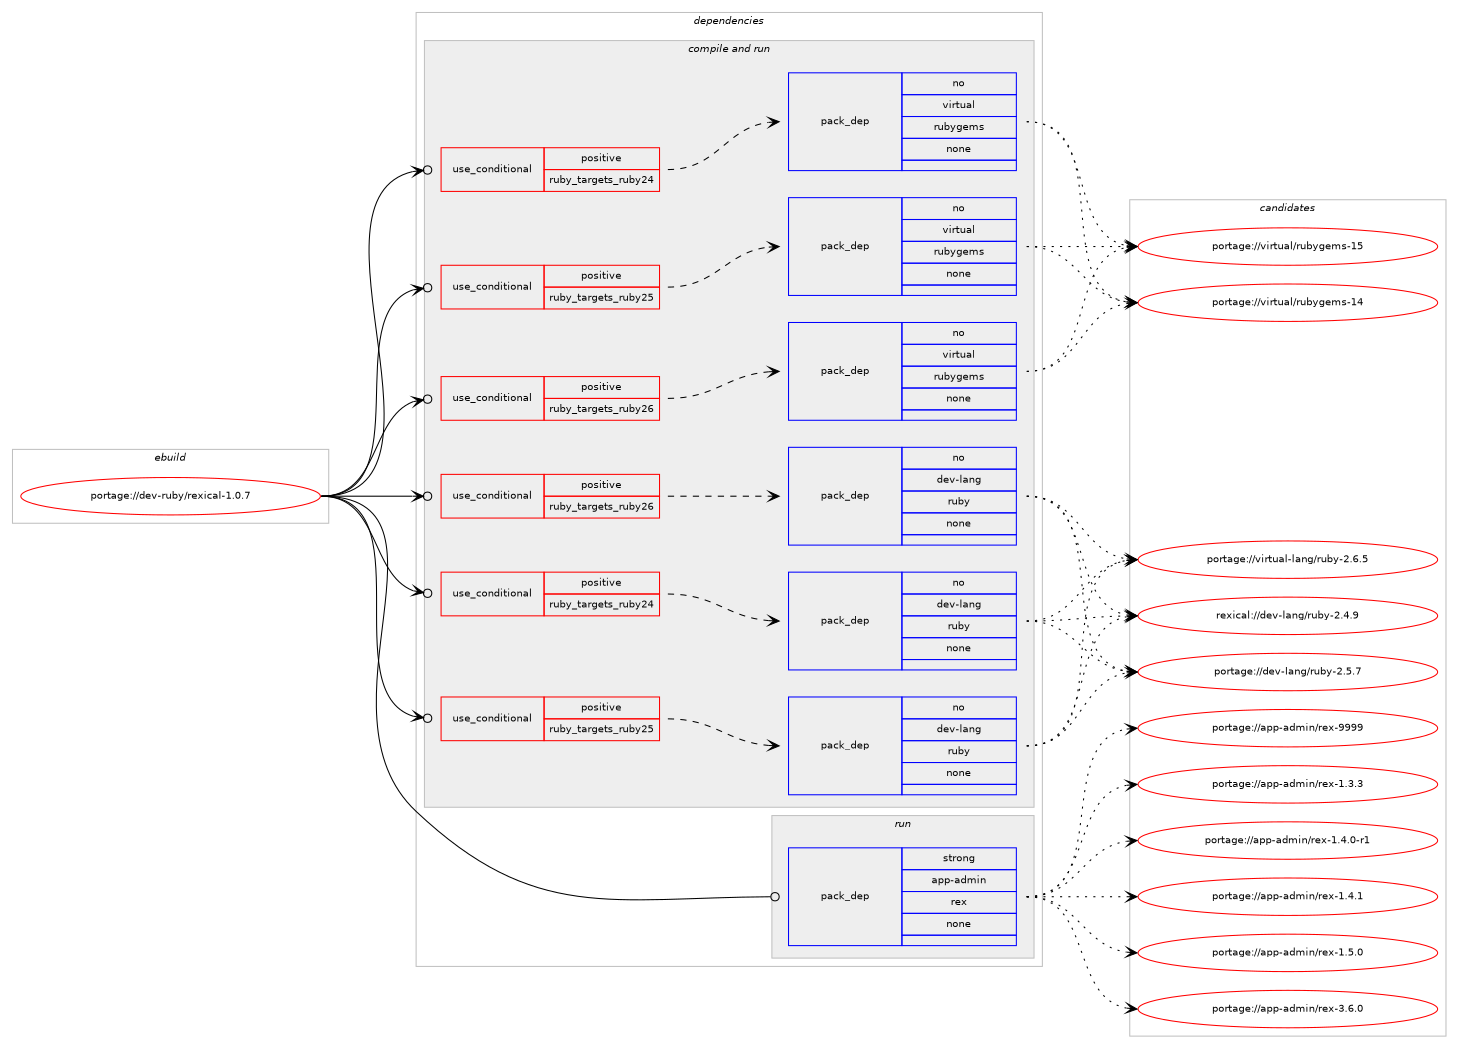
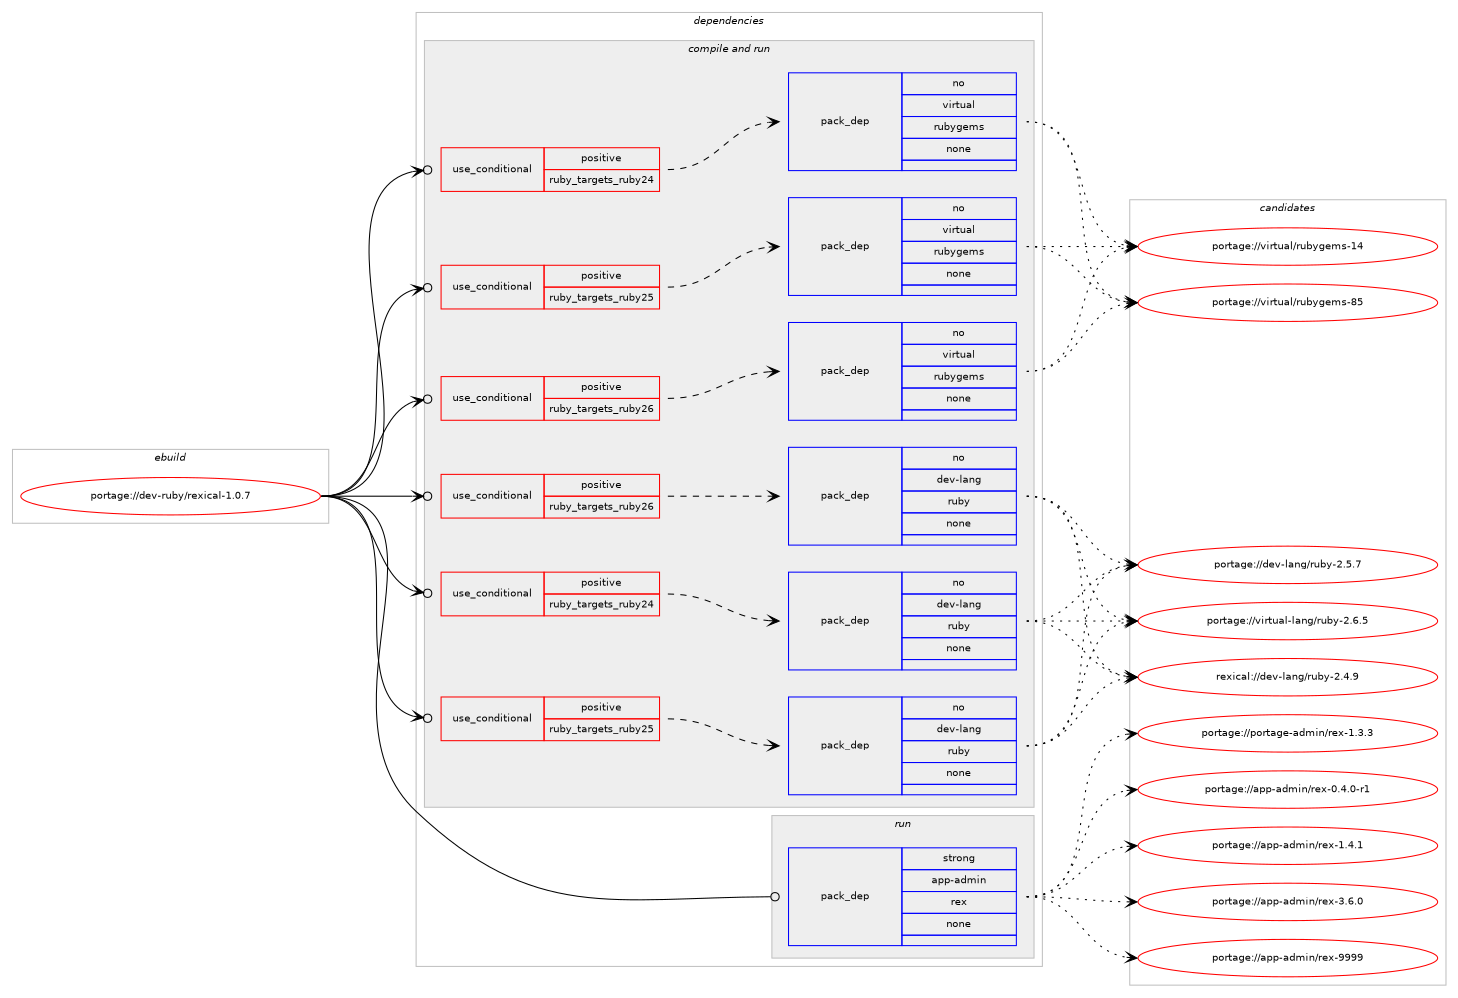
node "portage://virtual/rubygems-15": label "portage://virtual/rubygems-15" -> "portage://virtual/rubygems-85"
node "portage://app-admin/rex-1.3.3": label "portage://app-admin/rex-1.3.3" -> "portage://portage-admin/rex-1.3.3"
node "portage://app-admin/rex-1.4.0-r1": label "portage://app-admin/rex-1.4.0-r1" -> "portage://app-admin/rex-0.4.0-r1"
node "portage://app-admin/rex-1.5.0": removed
